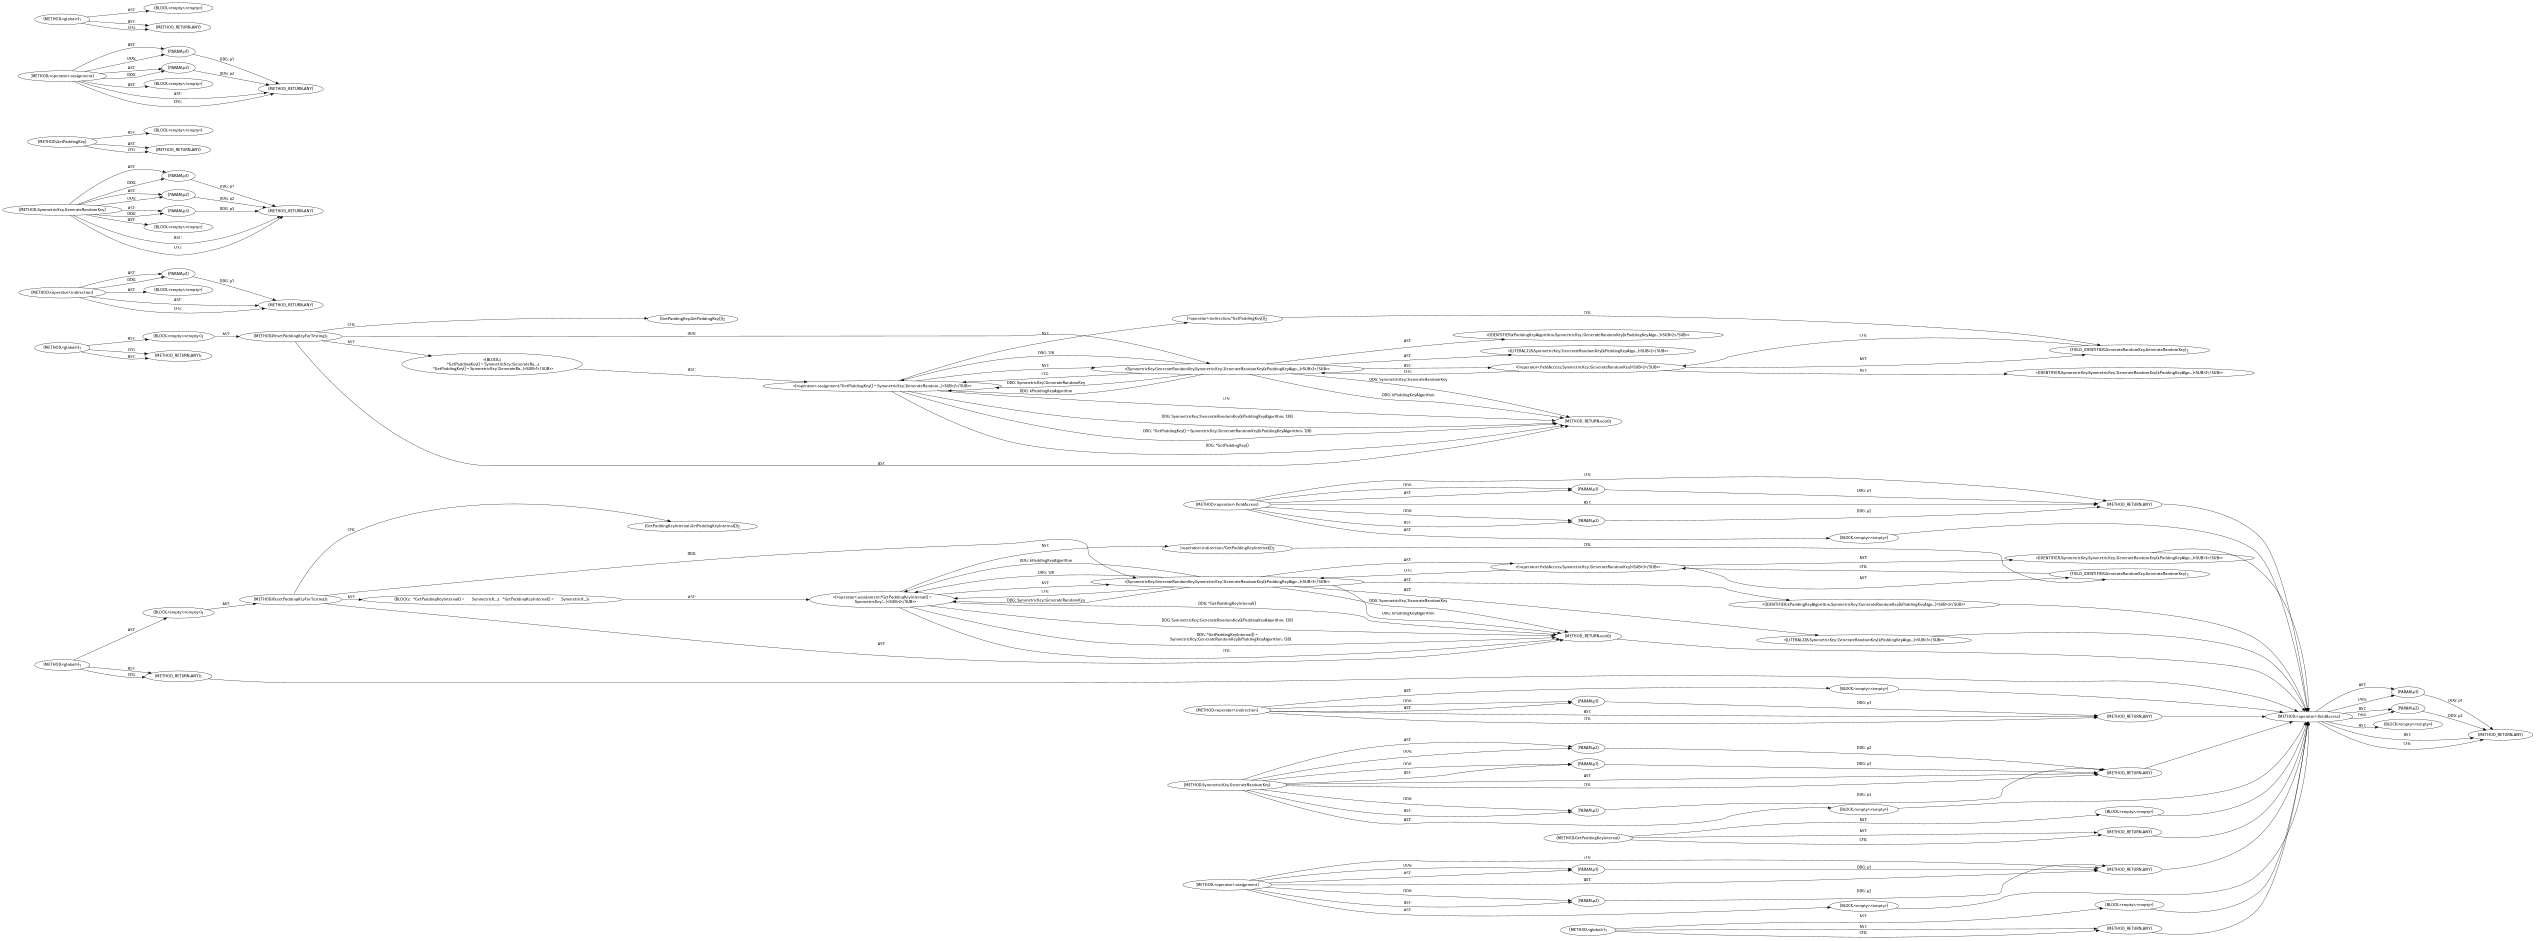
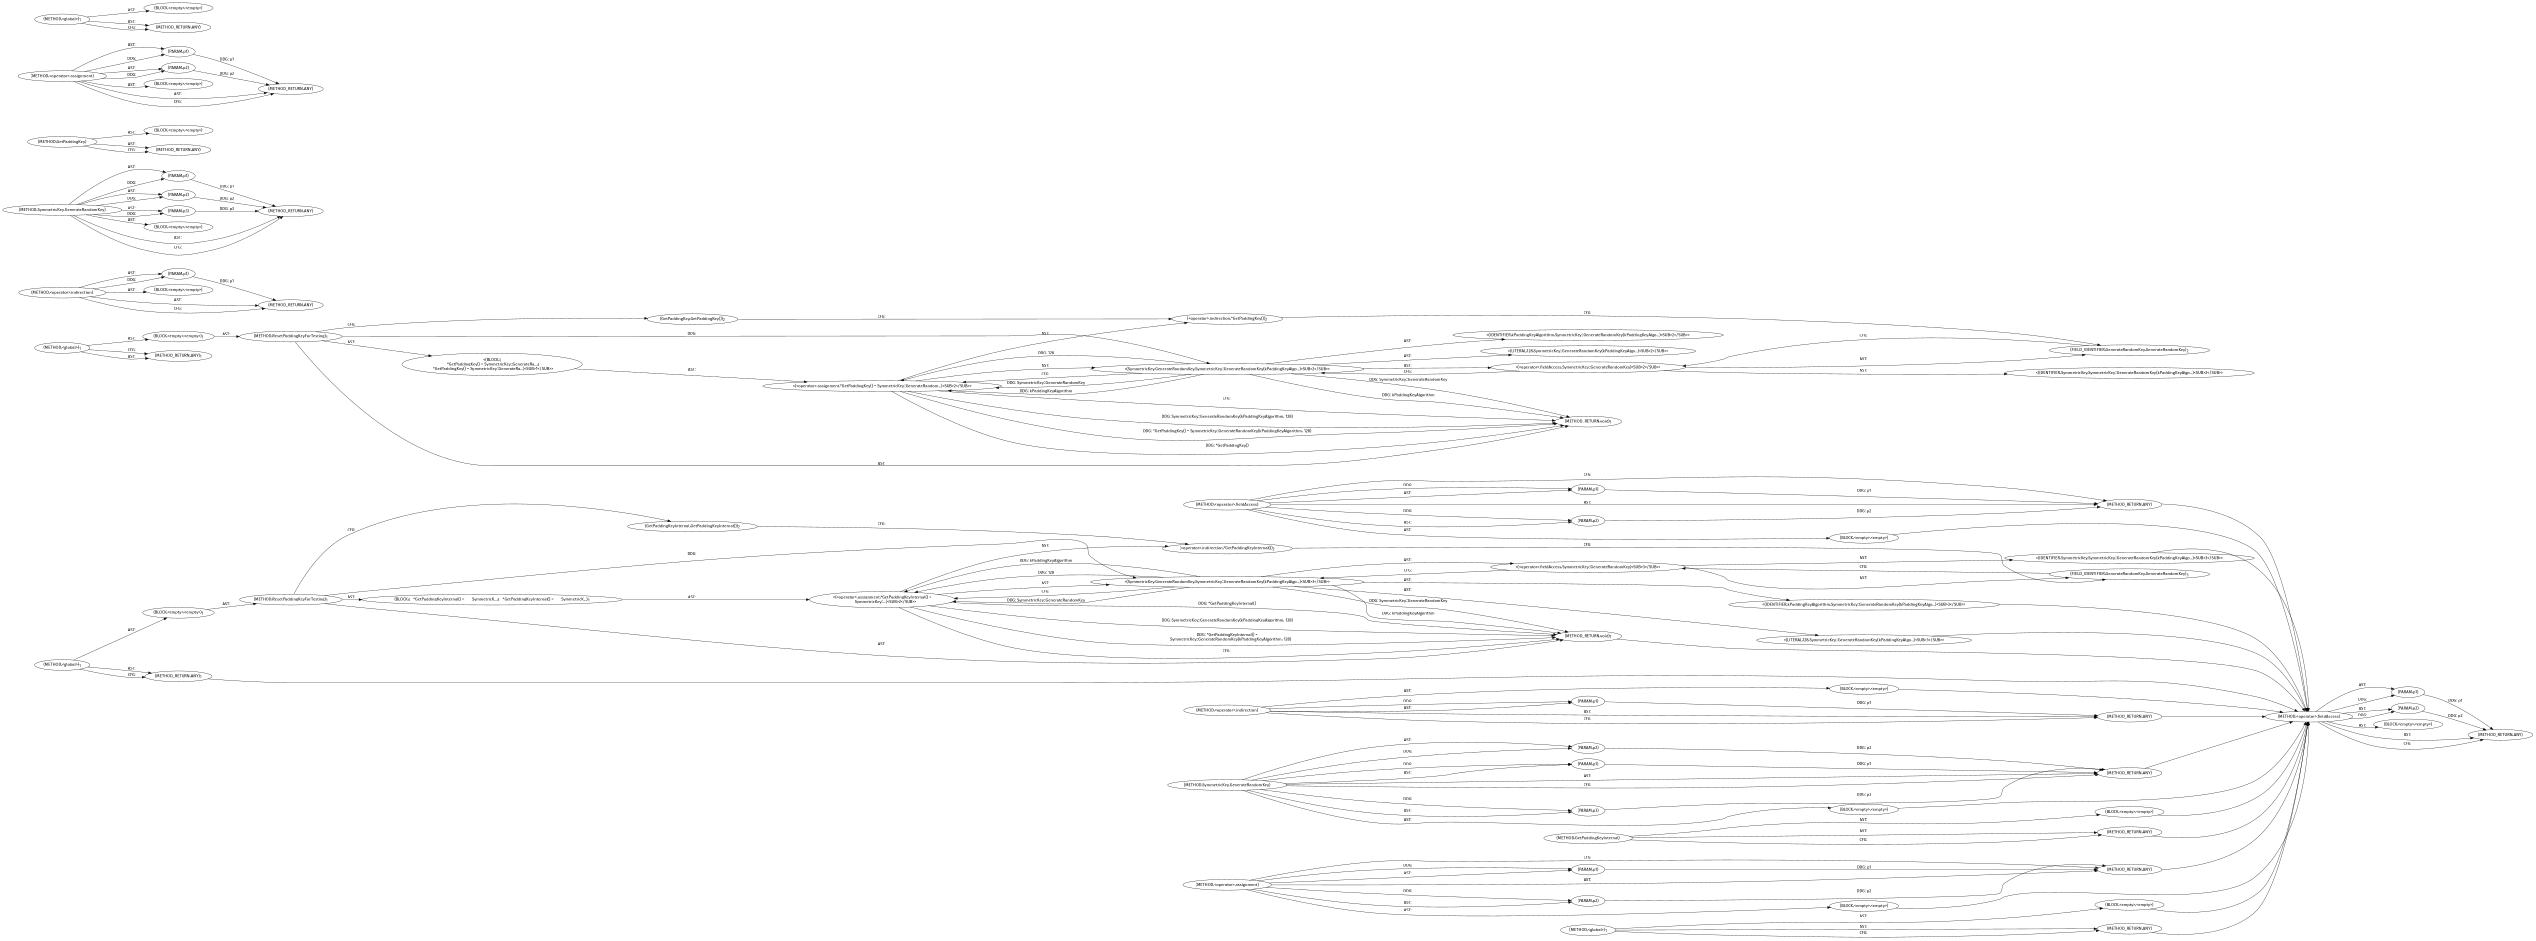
edge "(GetPaddingKey,GetPaddingKey())" -> "(<operator>.indirection,*GetPaddingKey())": added, label "CFG:"
edge "(GetPaddingKeyInternal,GetPaddingKeyInternal())" -> "(<operator>.indirection,*GetPaddingKeyInternal())": added, label "CFG:"
